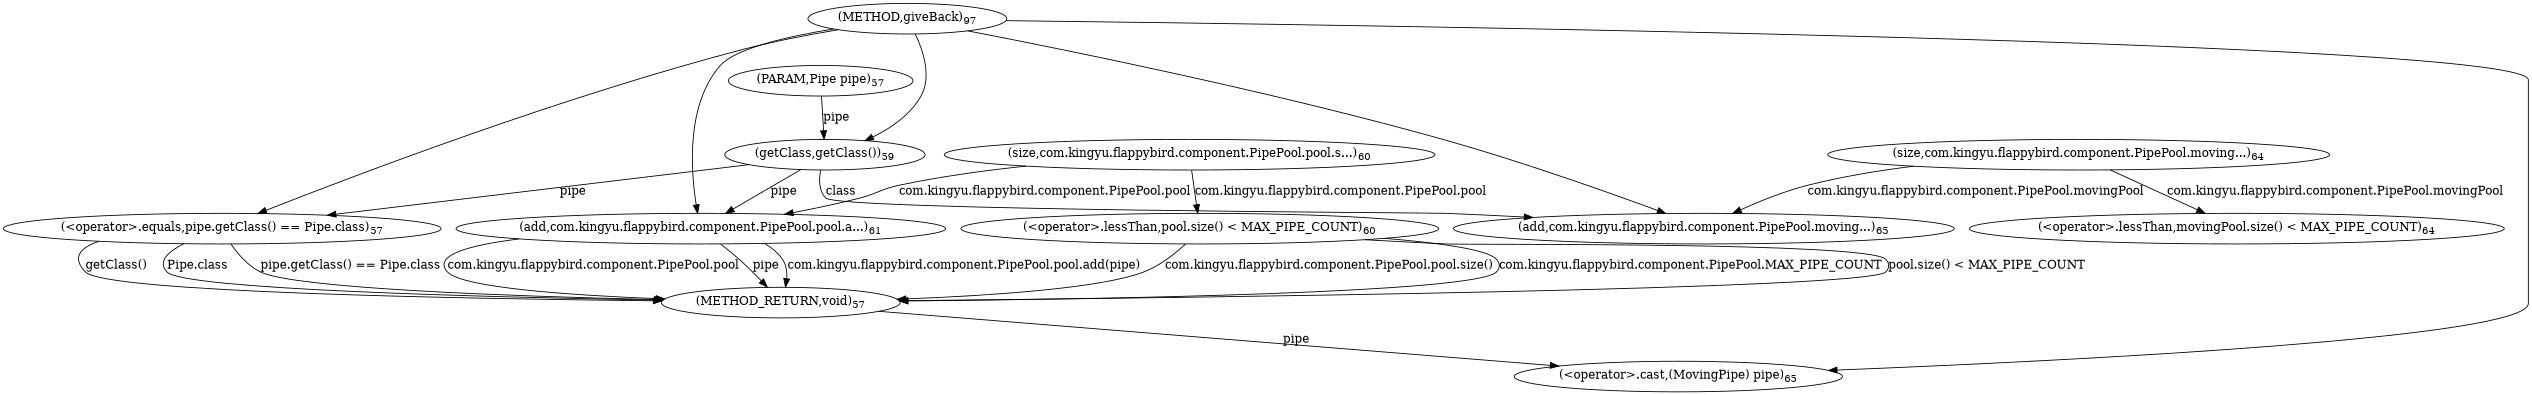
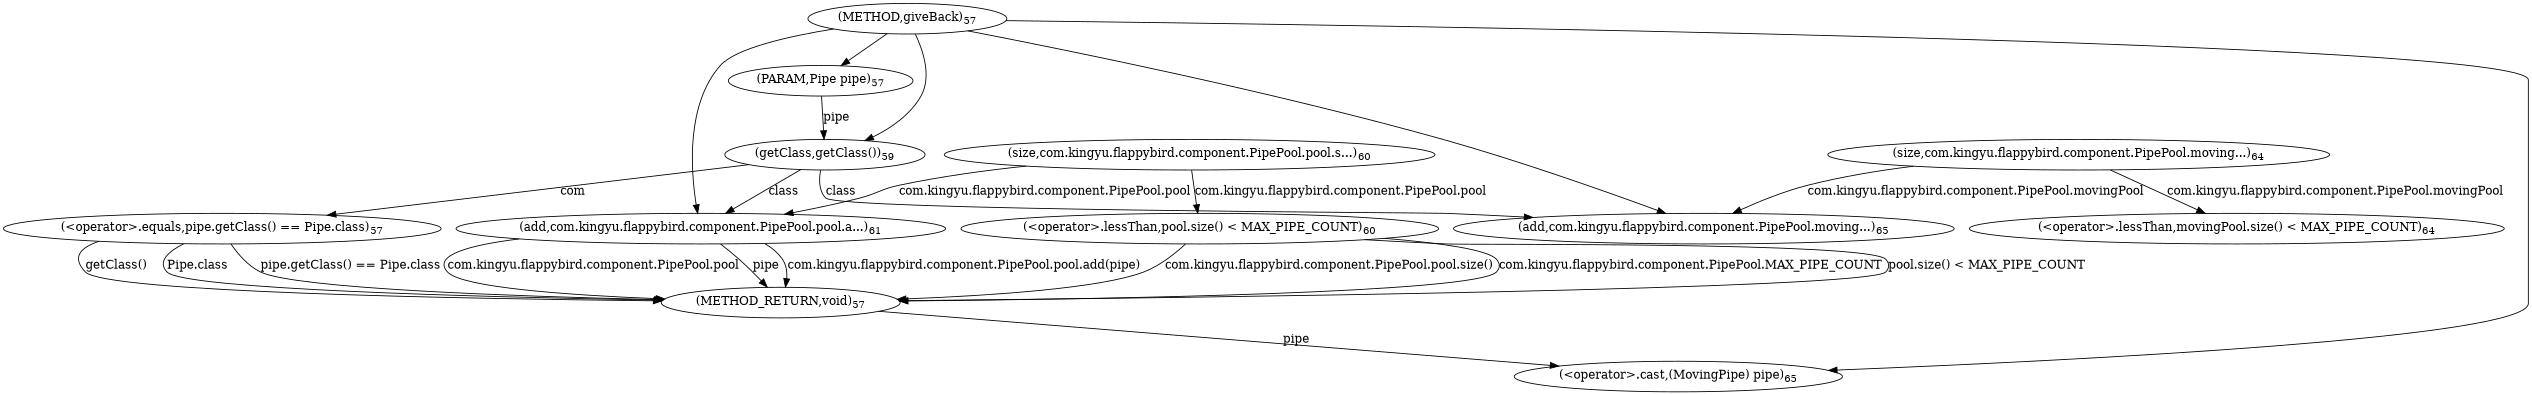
node "(METHOD,giveBack)": text "97" -> "57"
edge "(METHOD,giveBack)" -> "(<operator>.equals,pipe.getClass() == Pipe.class)": now "(METHOD,giveBack)" -> "(PARAM,Pipe pipe)"
edge "(getClass,getClass())" -> "(<operator>.equals,pipe.getClass() == Pipe.class)": label "pipe" -> "com"
edge "(getClass,getClass())" -> "(add,com.kingyu.flappybird.component.PipePool.pool.a...)": label "pipe" -> "class"
